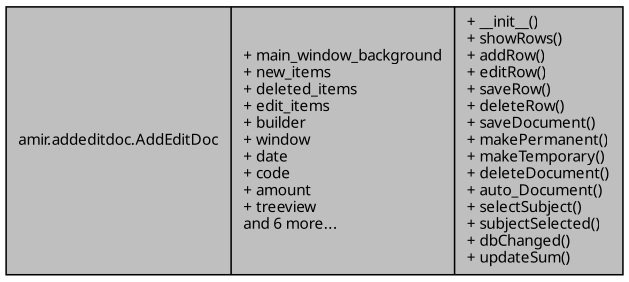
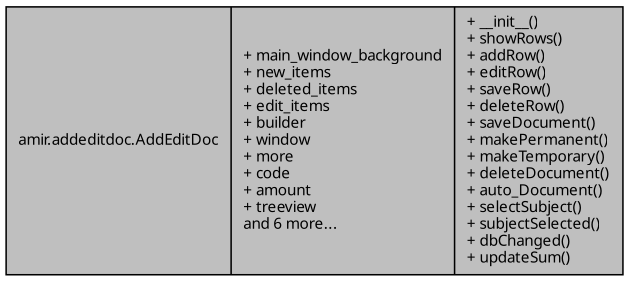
node "amir.addeditdoc.AddEditDoc": text "+ date" -> "+ more"
